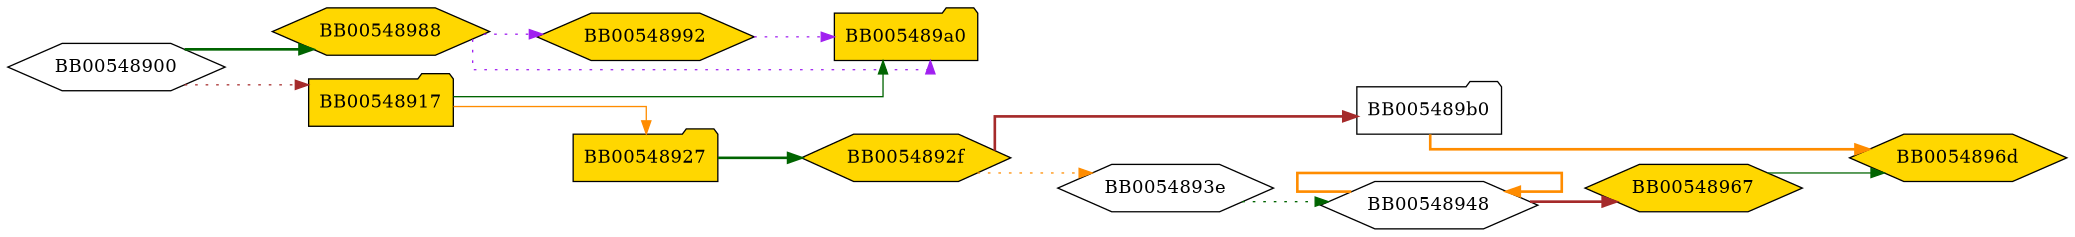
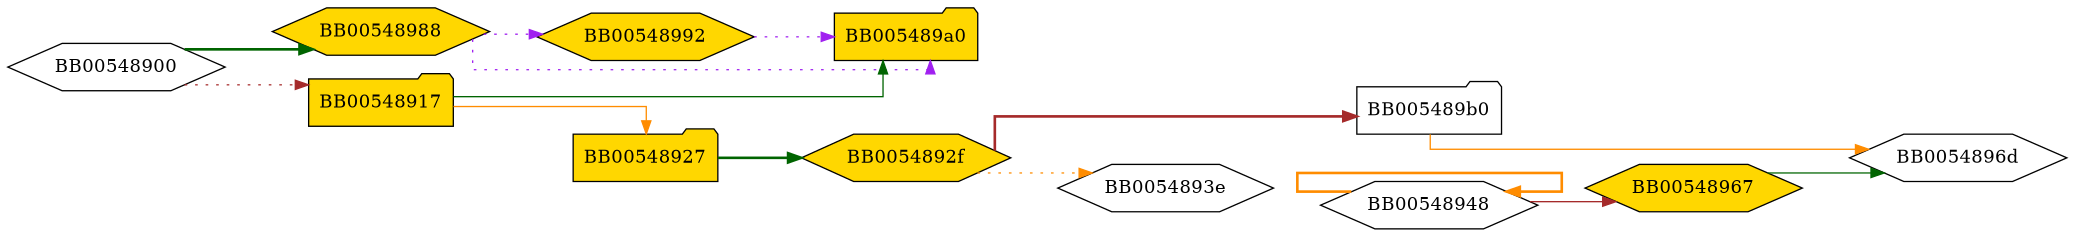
edge "BB005489b0" -> "BB0054896d": style bold -> solid
node "BB0054896d": fillcolor gold -> white
edge "BB0054893e" -> "BB00548948": removed
edge "BB00548948" -> "BB00548967": style bold -> solid
